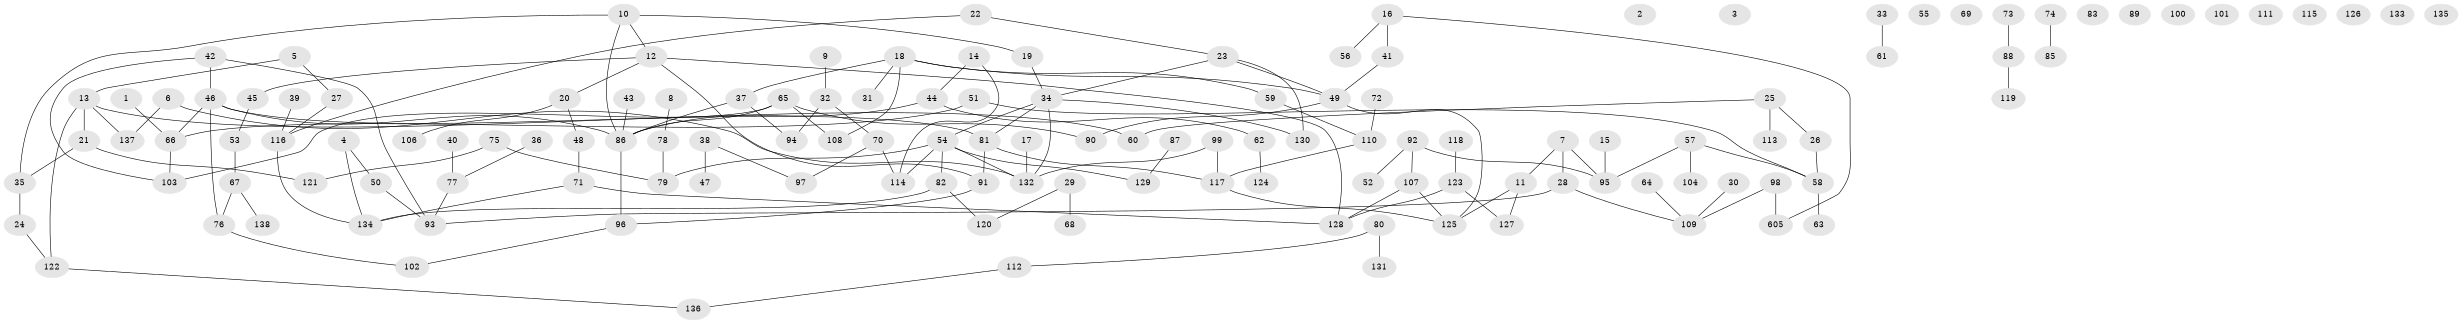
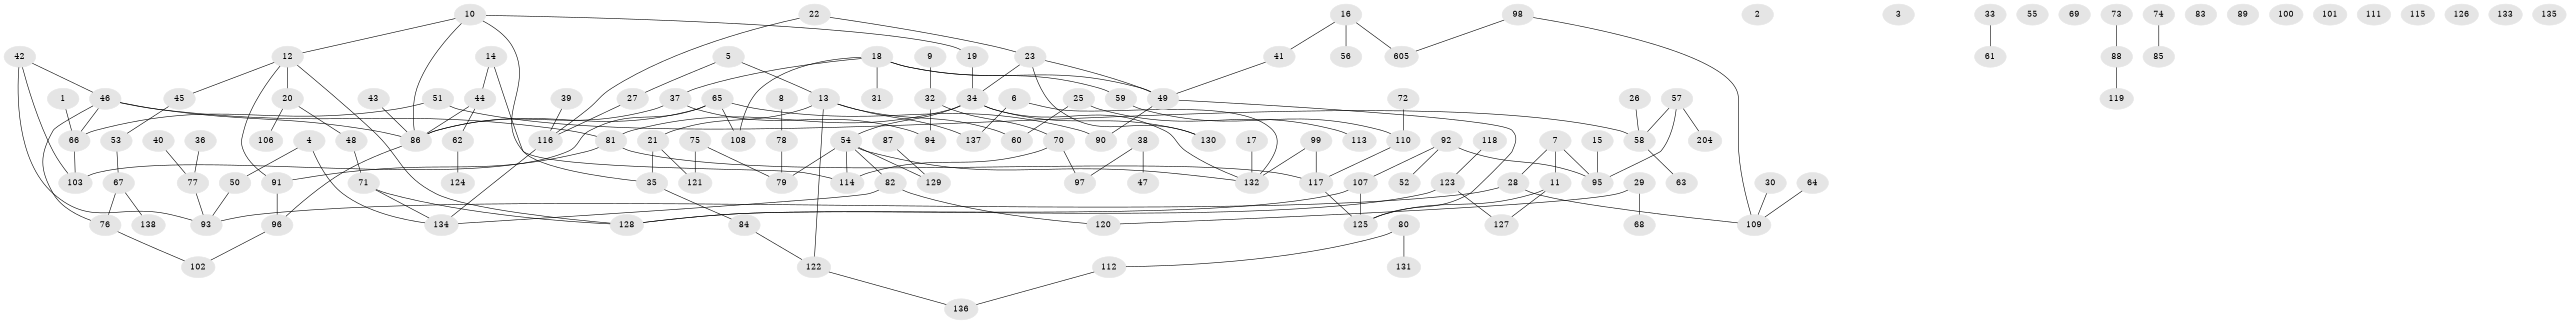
edge "25" -- "26": removed
node "104": label "104" -> "204"
node "24": label "24" -> "84"
